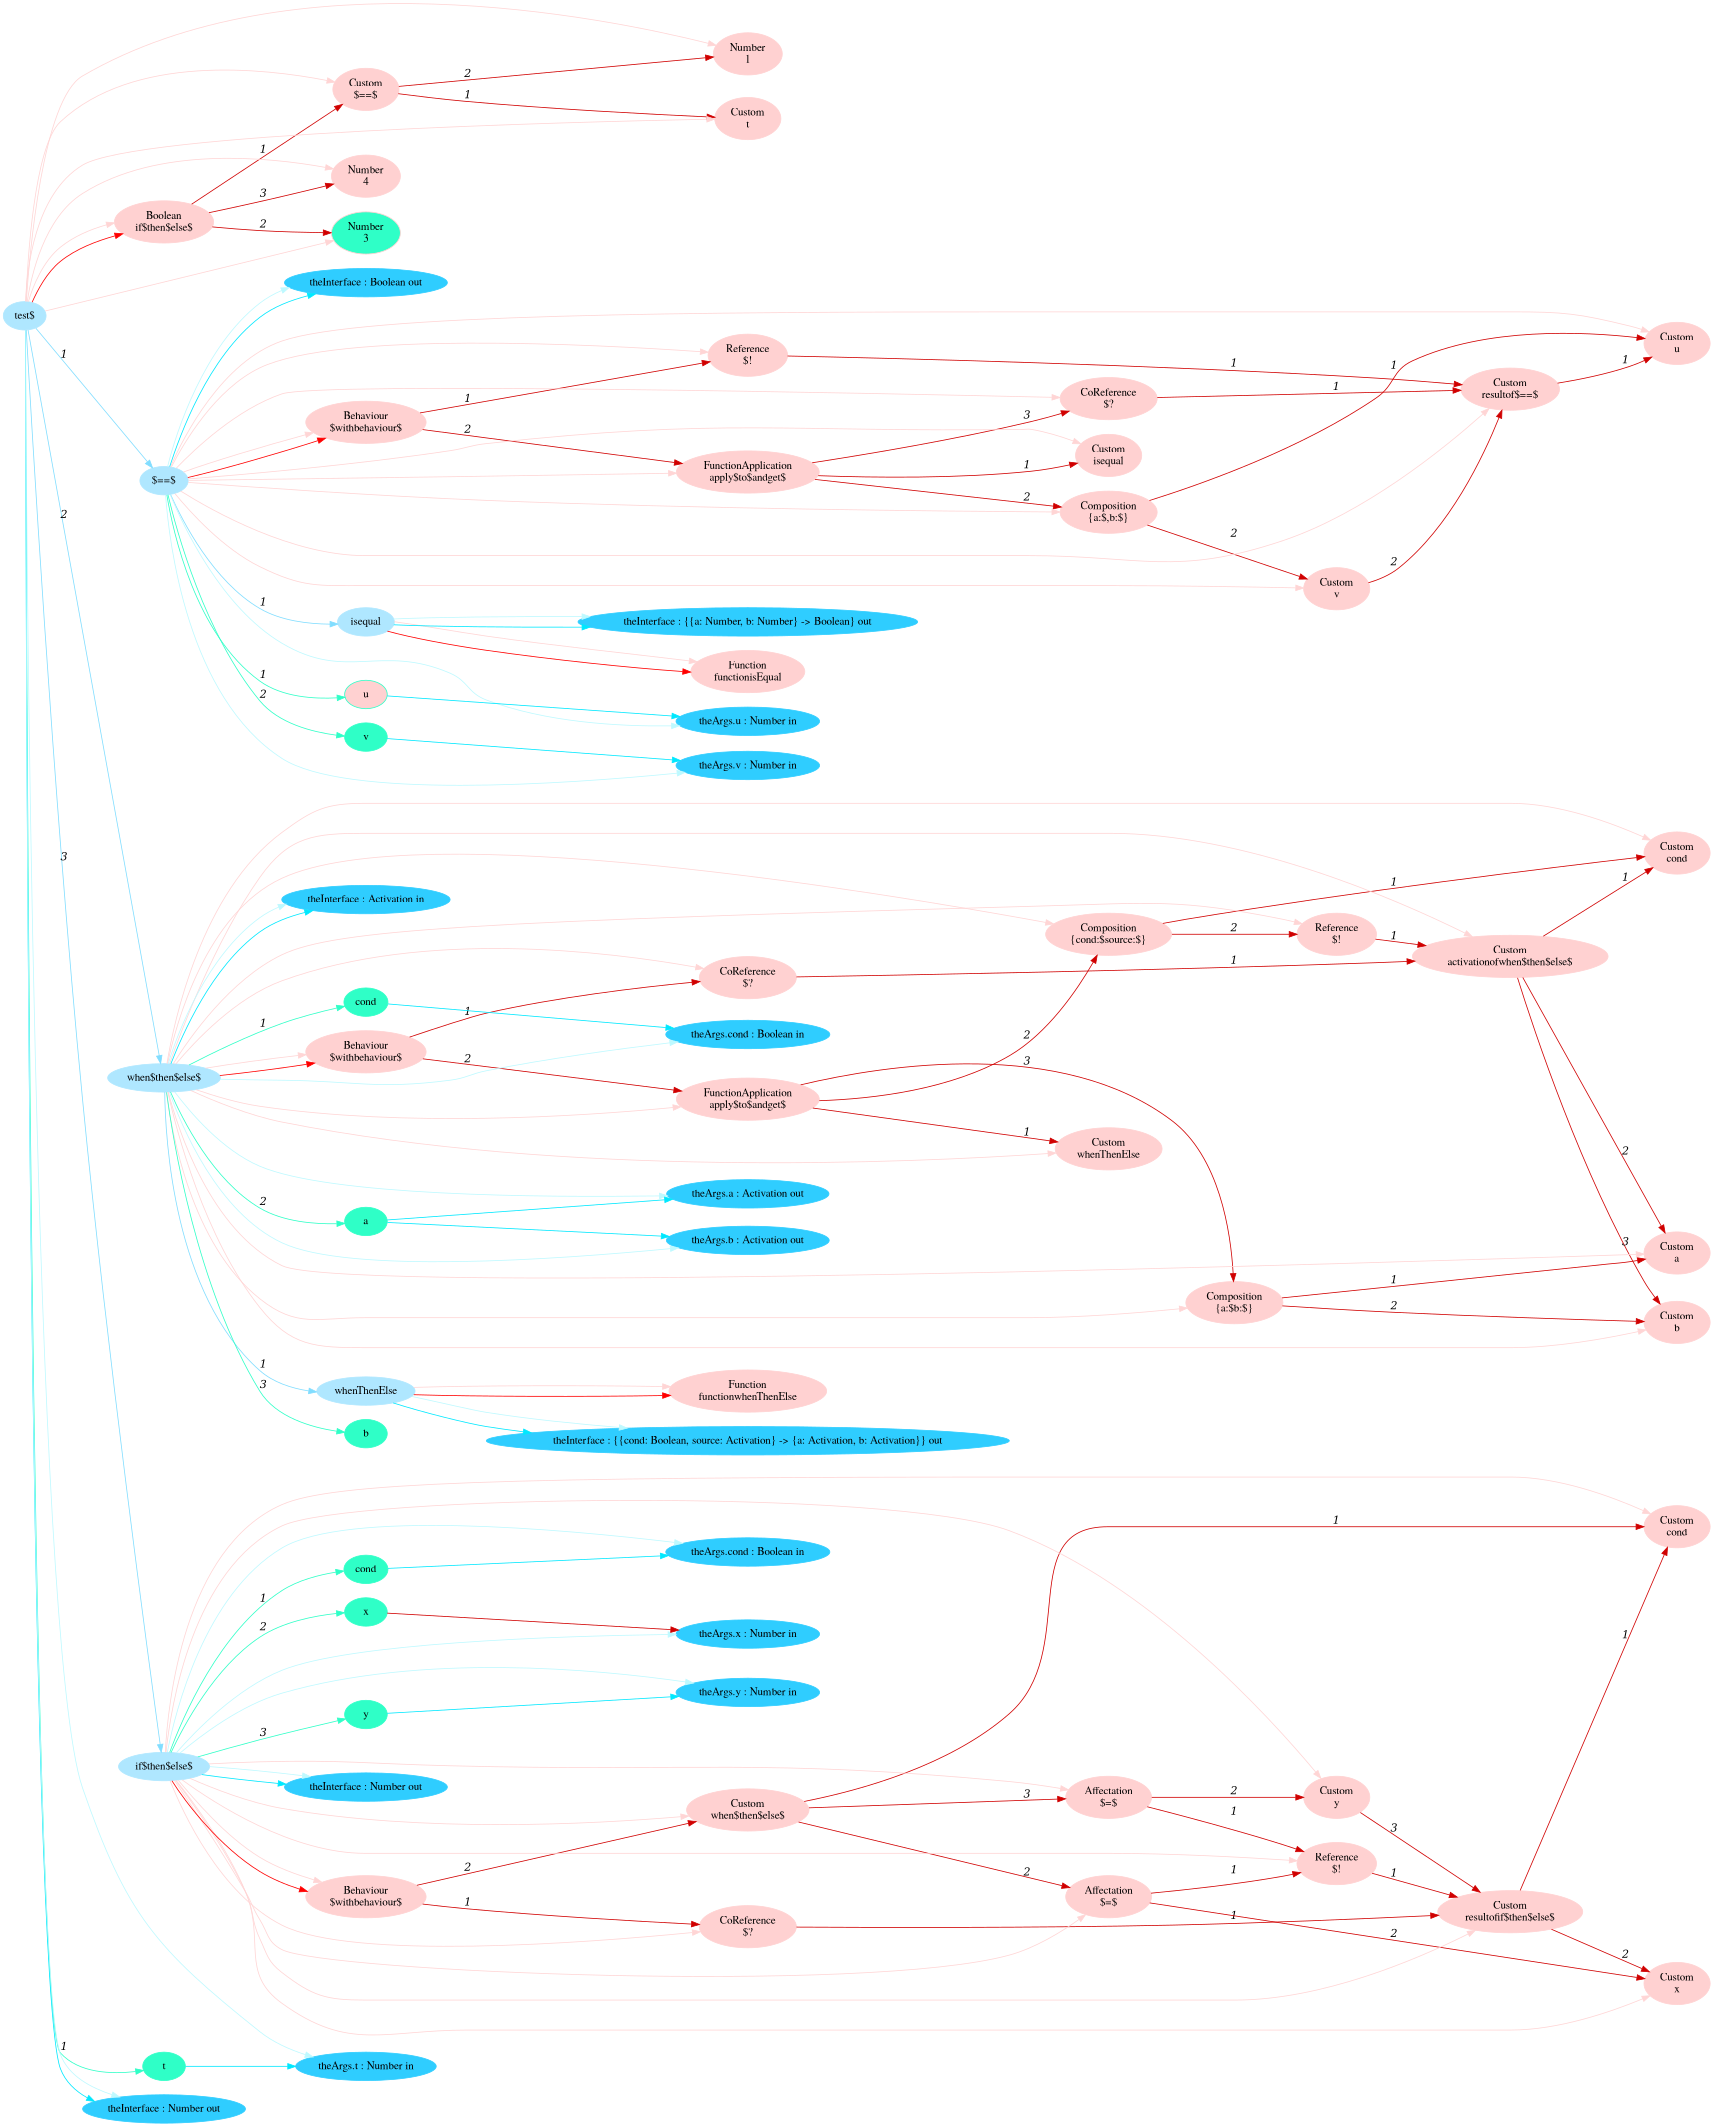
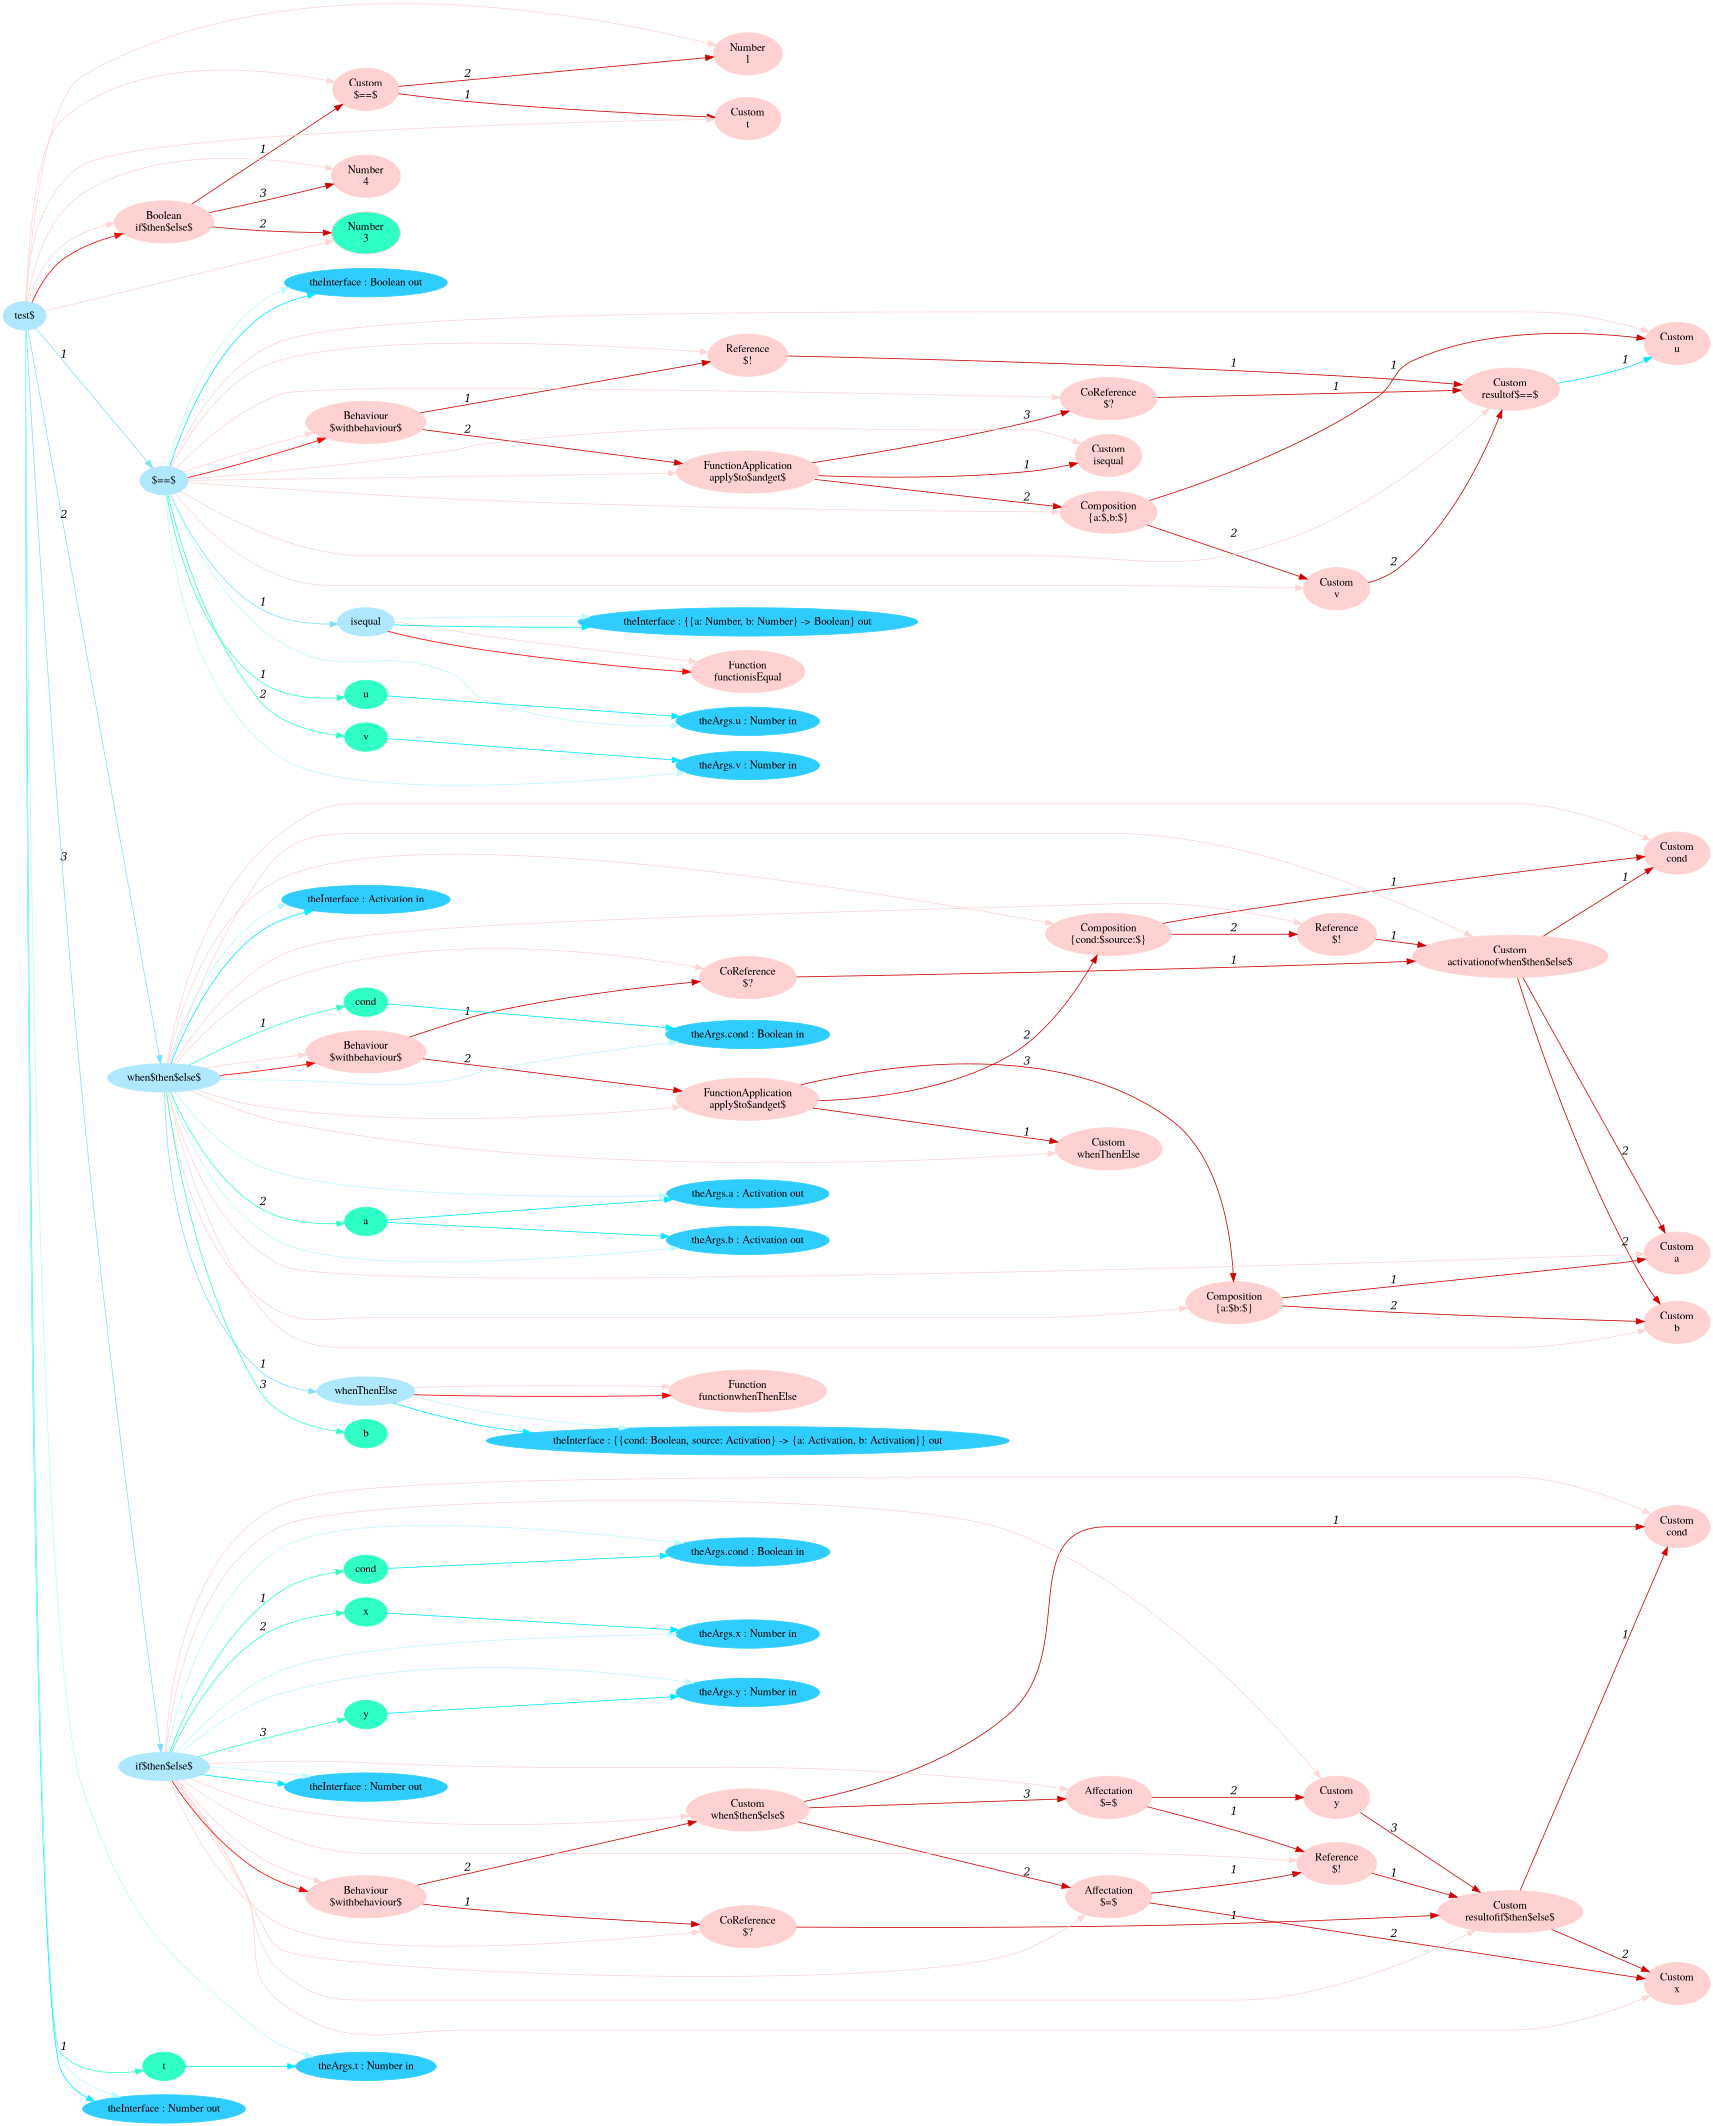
edge "Custom resultof$==$" -> "Custom u": color #d00000 -> #00e8ff
node "u": fillcolor #ffd1d1 -> #2fffc7
edge "Custom activationofwhen$then$else$" -> "Custom b": label "3" -> "2"
edge "x" -> "theArgs.x : Number in": color #d00000 -> #00e8ff
